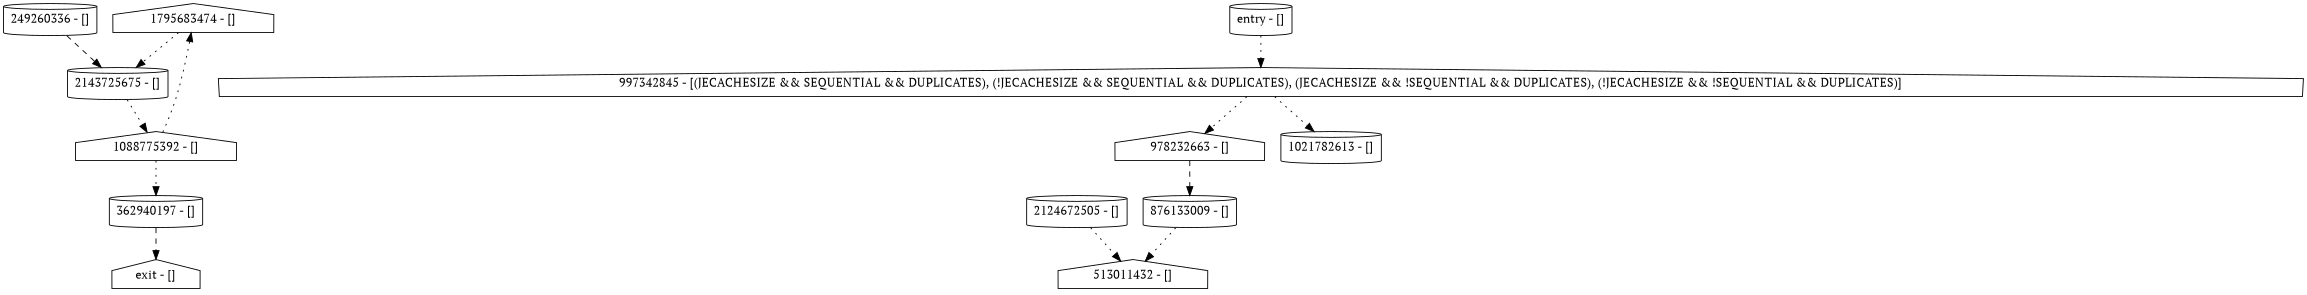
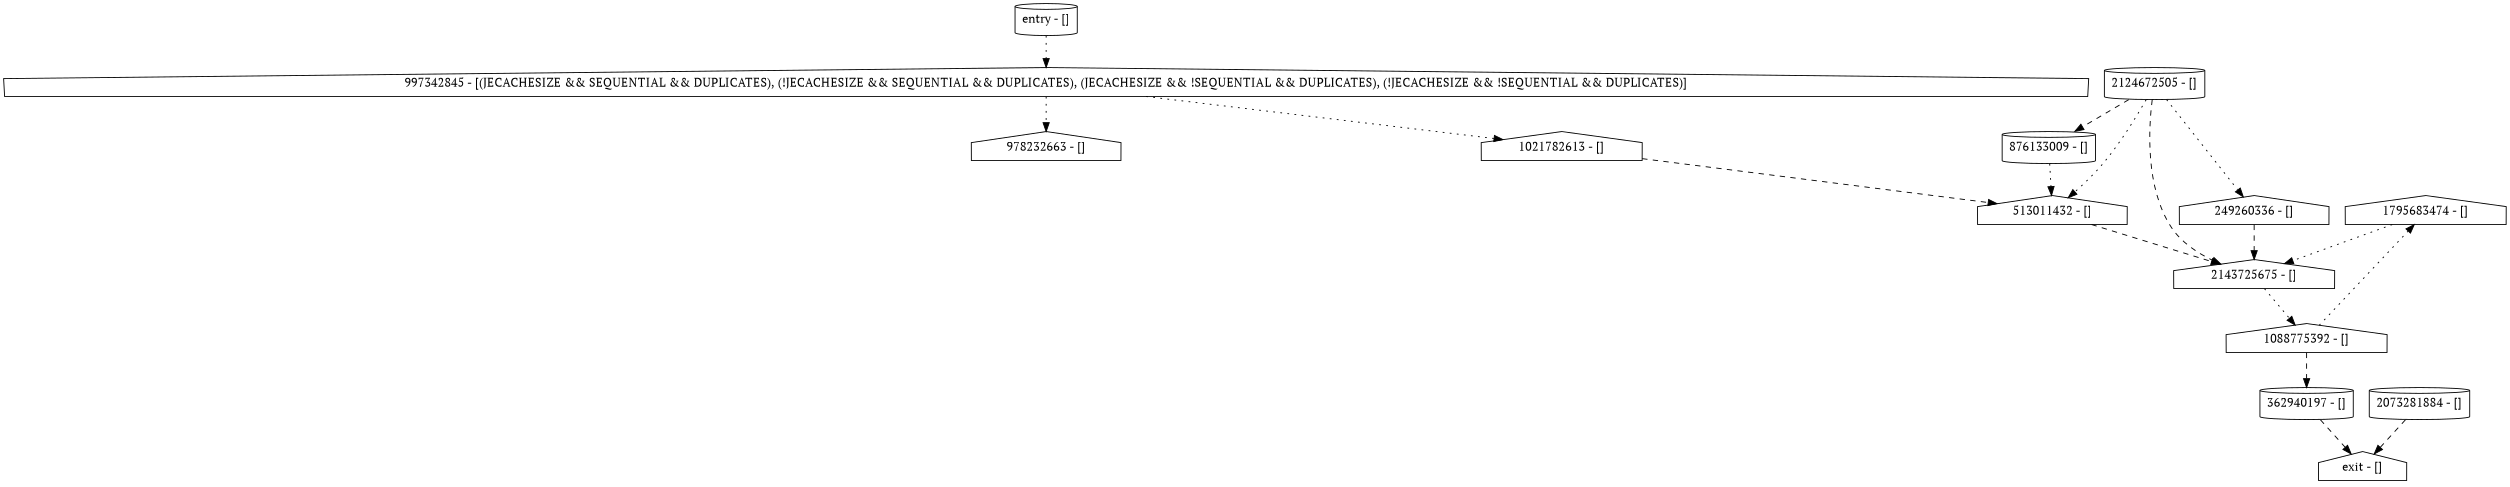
node "249260336 - []": shape cylinder -> house
node "2143725675 - []": shape cylinder -> house
edge "2124672505 - []" -> "249260336 - []": added
node "1021782613 - []": shape cylinder -> house
edge "1088775392 - []" -> "362940197 - []": style dotted -> dashed
edge "978232663 - []" -> "876133009 - []": now "2124672505 - []" -> "876133009 - []"
edge "1021782613 - []" -> "513011432 - []": added
edge "2124672505 - []" -> "2143725675 - []": added
edge "513011432 - []" -> "2143725675 - []": added
node "2073281884 - []": added
